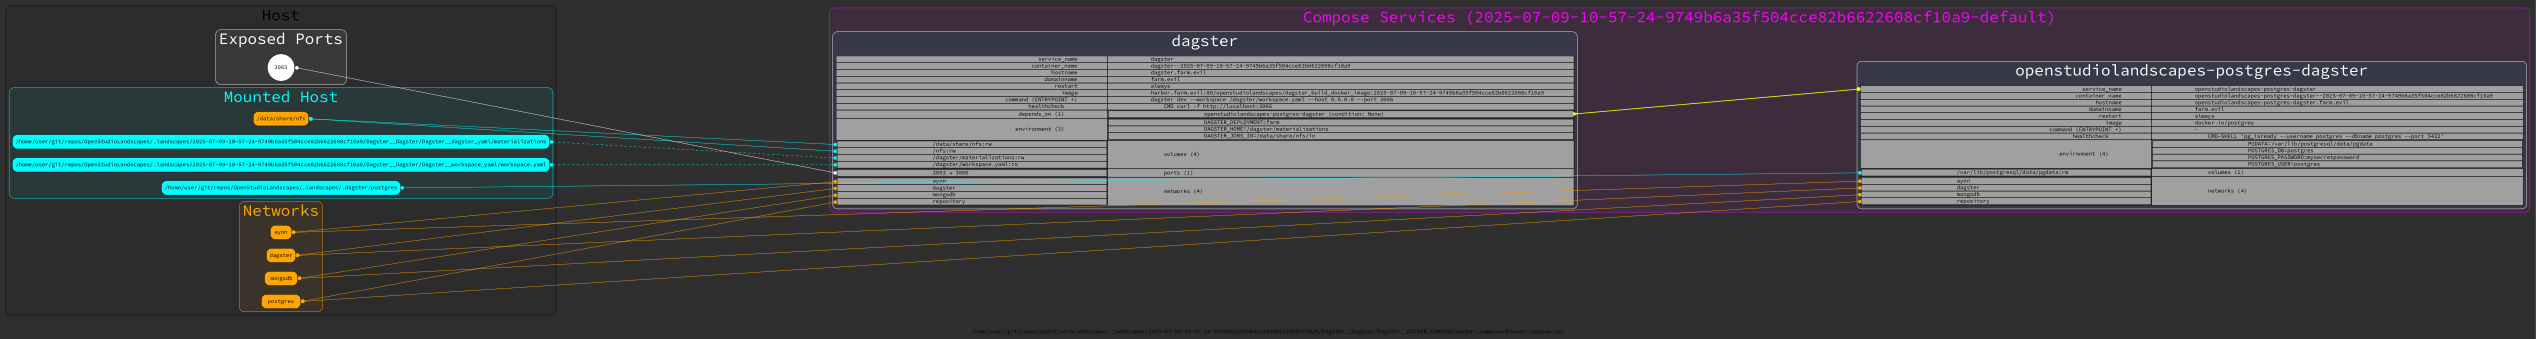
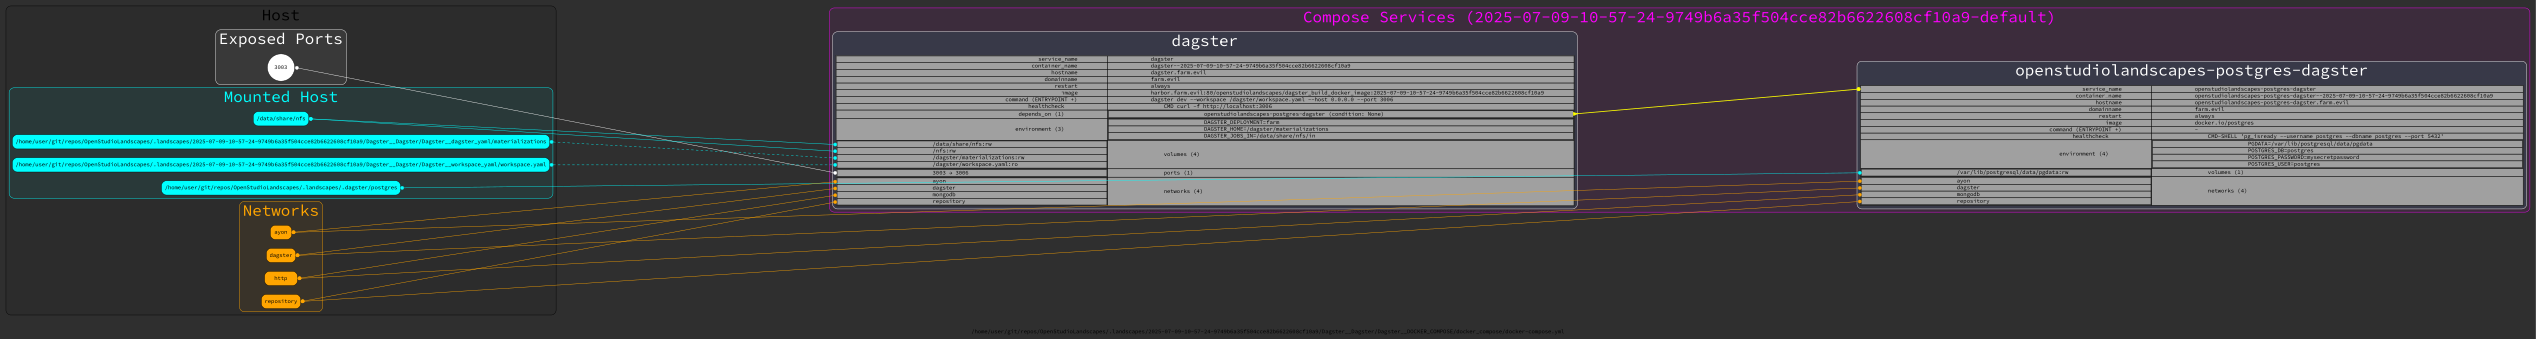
node "/data/share/nfs": fillcolor #ffa500 -> #00ffff
node "mongodb": label "mongodb" -> "http"
node "postgres": label "postgres" -> "repository"
